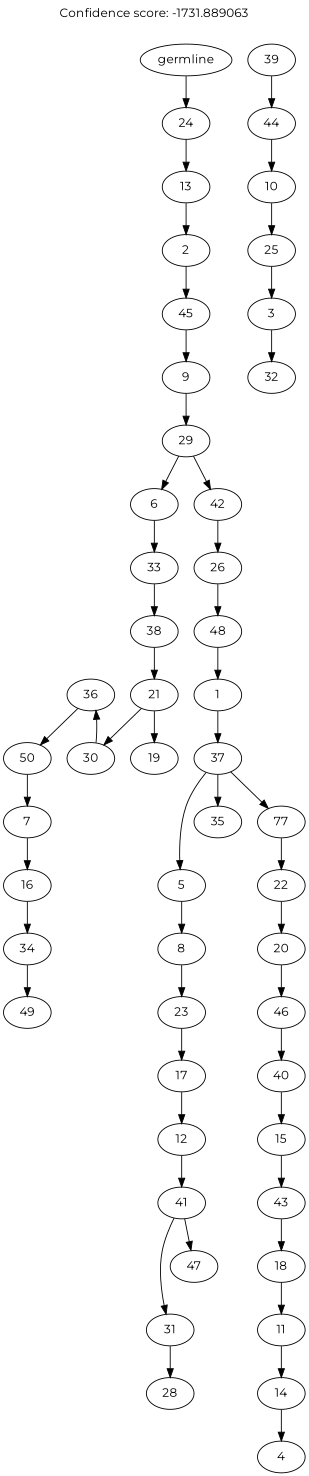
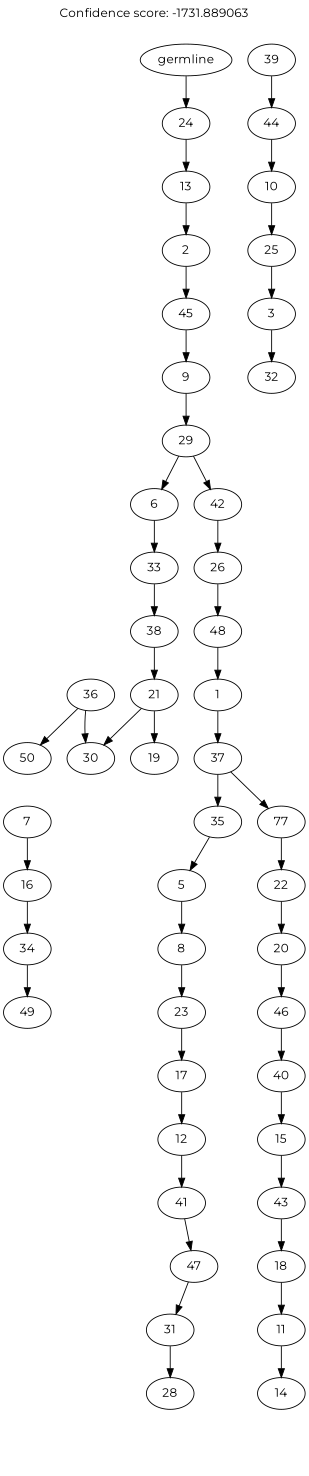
edge "30" -> "36": reversed
edge "50" -> "7": removed
edge "37" -> "5": now "35" -> "5"
edge "41" -> "31": now "47" -> "31"
node "4": removed
